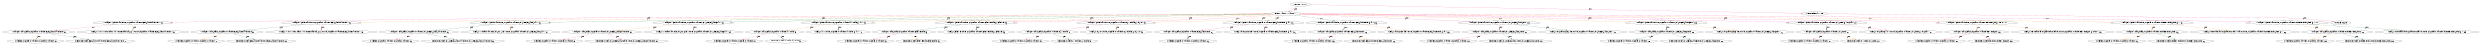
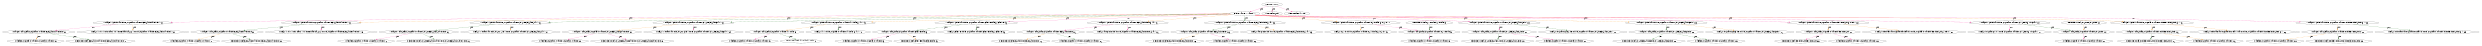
edge "(METHOD_RETURN,void)" -> "(MODIFIER,STATIC)": now "(METHOD,<clinit>)" -> "(MODIFIER,STATIC)"
edge "(<operator>.fieldAccess,JonasDeploymentTool.DAVID_ORB)" -> "(FIELD_IDENTIFIER,DAVID_ORB,DAVID_ORB)": reversed
edge "(<operator>.fieldAccess,JonasDeploymentTool.JONAS_DD)" -> "(FIELD_IDENTIFIER,JONAS_DD,JONAS_DD)": reversed
node "(FIELD_IDENTIFIER,EJB_JAR_1_1_DTD,EJB_JAR_1_1_DTD)": added
